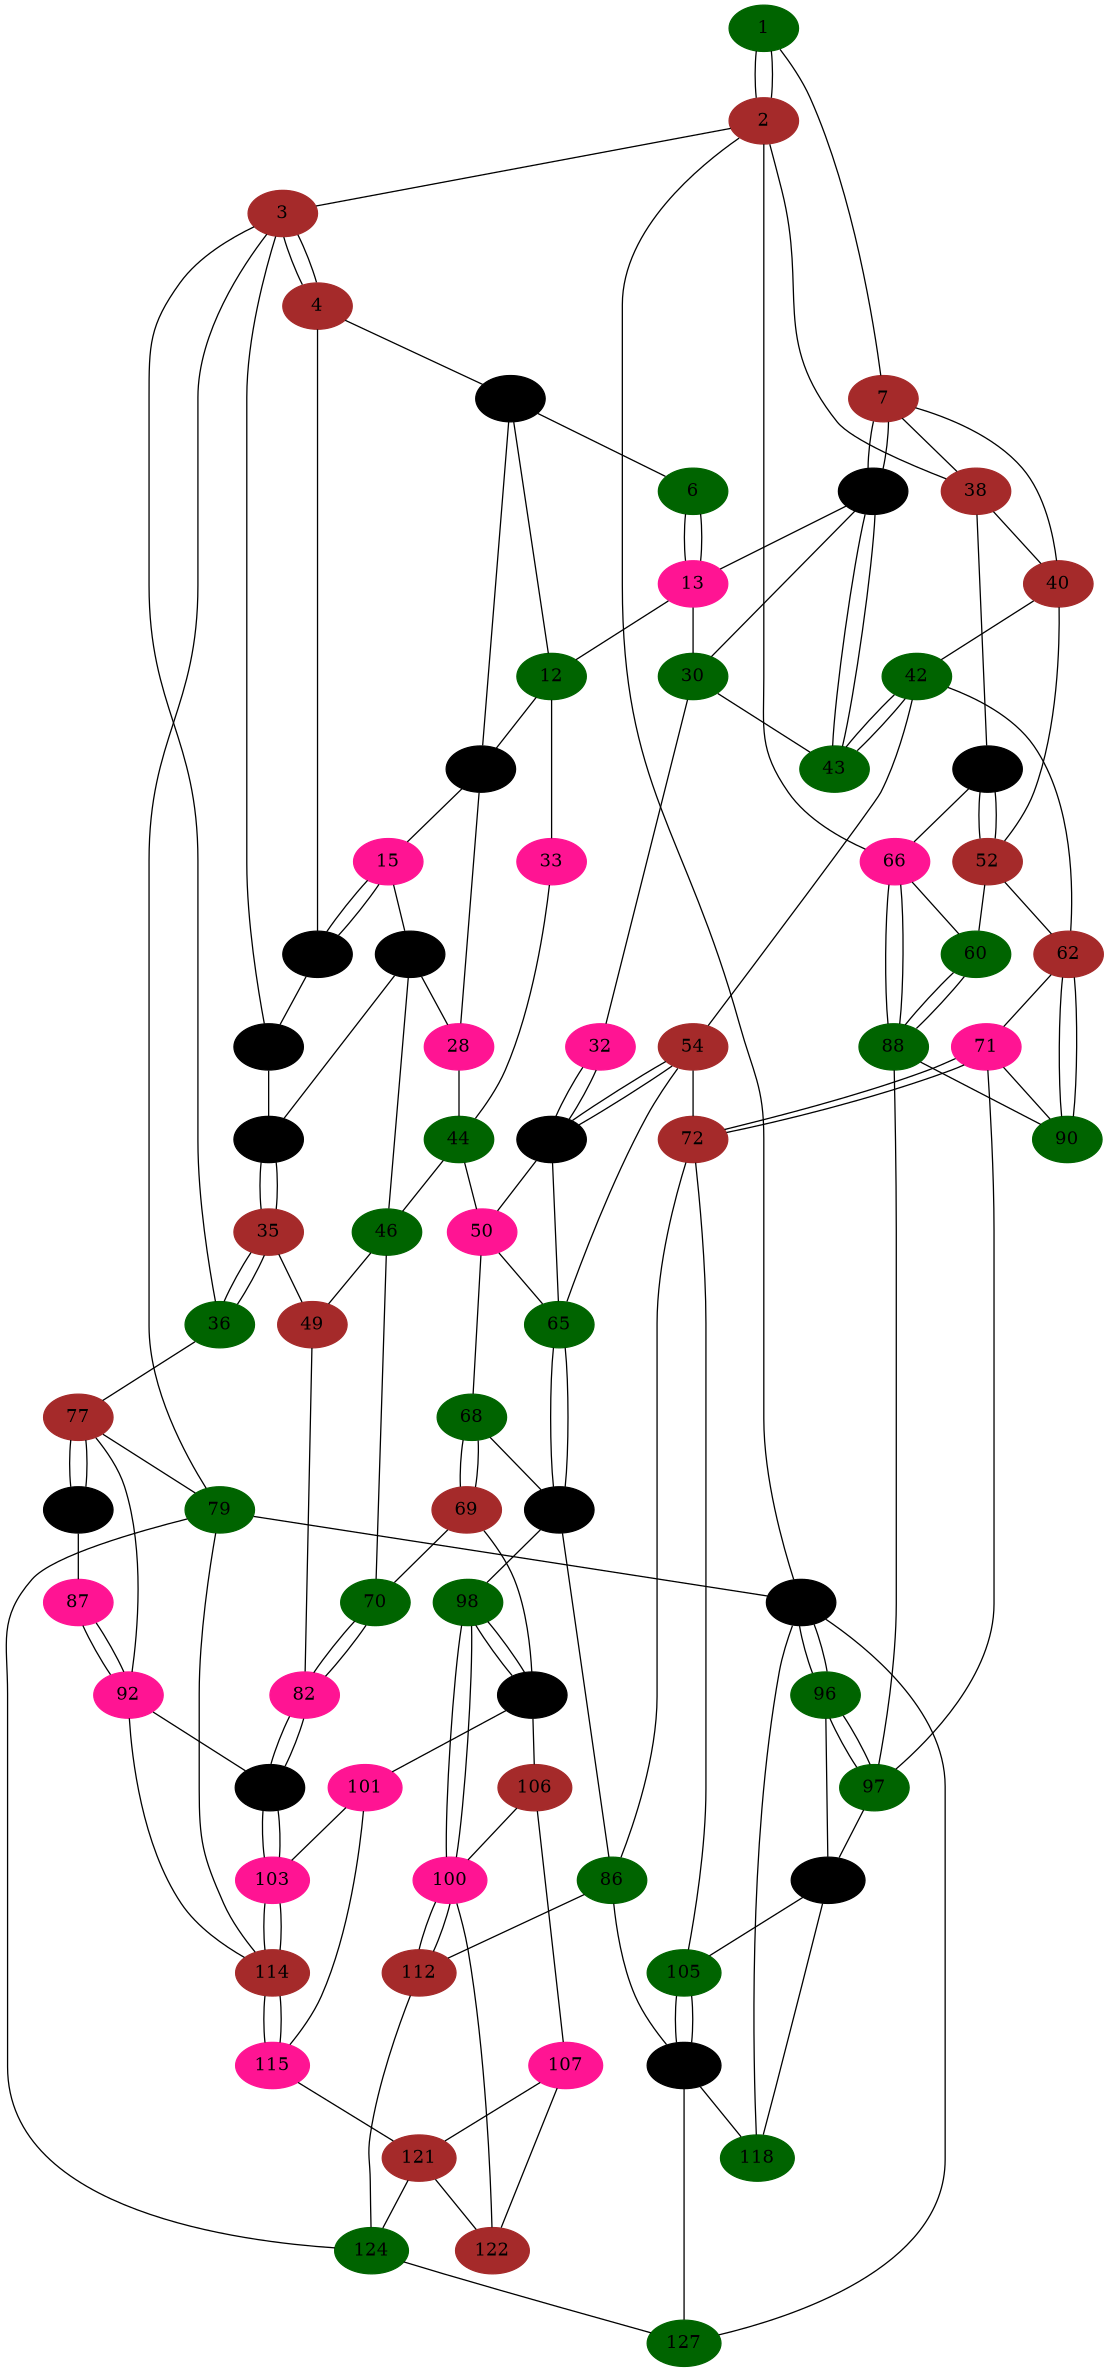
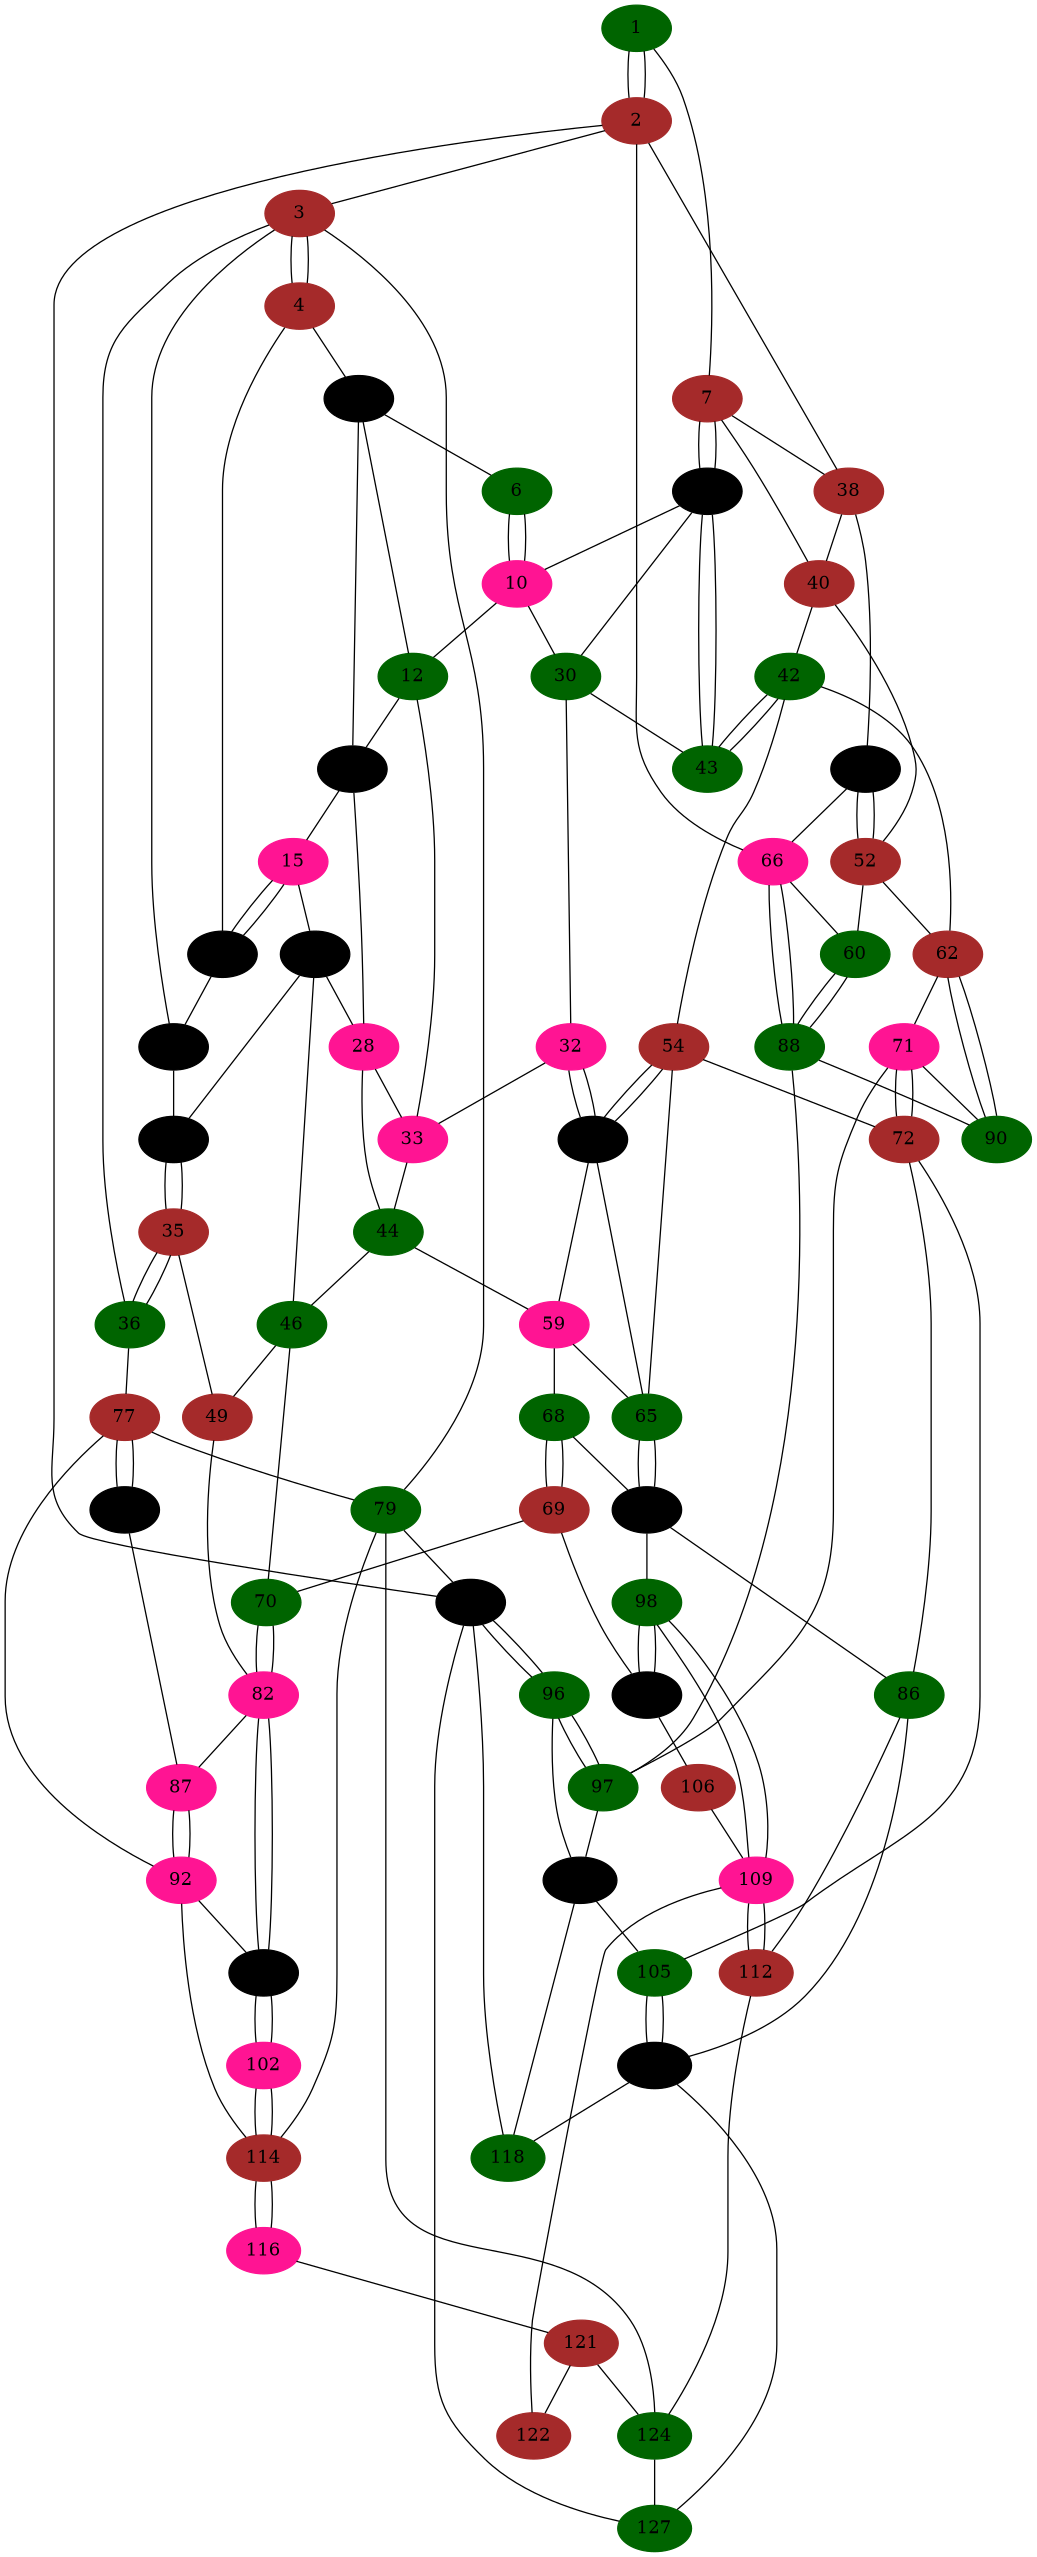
node "13": label "13" -> "10"
edge "28" -- "33": added
edge "32" -- "33": added
node "50": label "50" -> "59"
edge "82" -- "87": added
node "101": removed
node "103": label "103" -> "102"
node "100": label "100" -> "109"
node "115": label "115" -> "116"
node "107": removed
